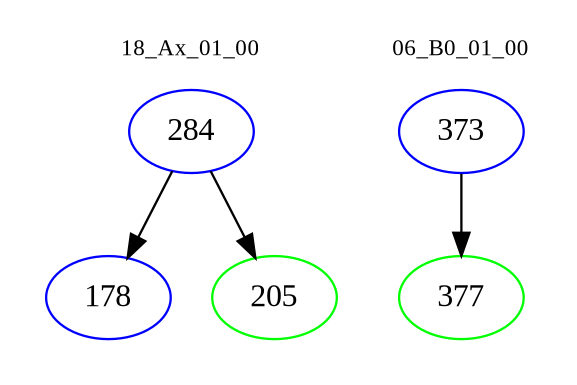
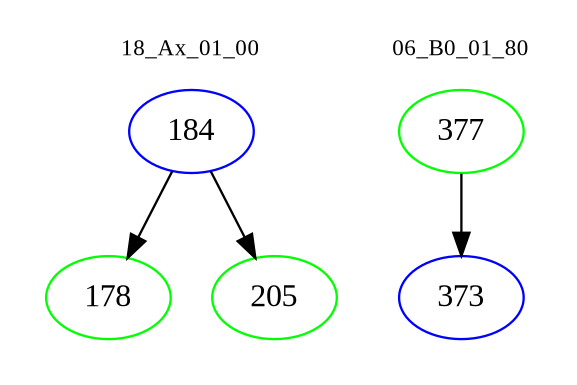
cluster "06_B0_01_00": label "06_B0_01_00" -> "06_B0_01_80"
node "284": label "284" -> "184"
edge "373" -> "377": reversed
node "178": color blue -> green
